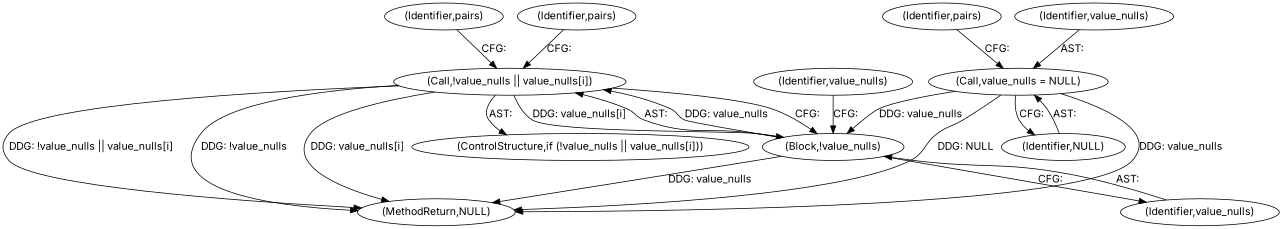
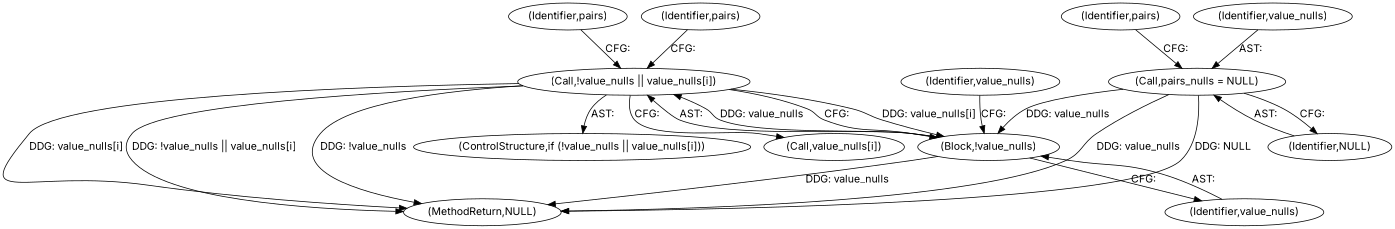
node "(Call,value_nulls = NULL)": label "(Call,value_nulls = NULL)" -> "(Call,pairs_nulls = NULL)"
node "(Call,value_nulls[i])": added
